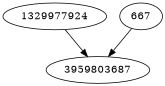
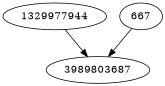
node "1329977924": label "1329977924" -> "1329977944"
node "3959803687": label "3959803687" -> "3989803687"
